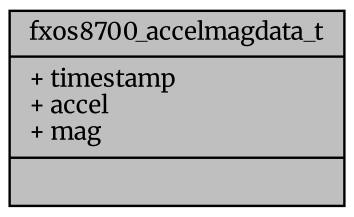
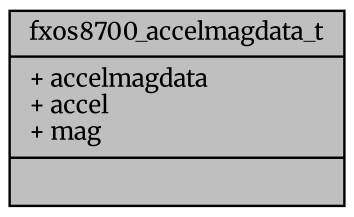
node "fxos8700_accelmagdata_t": text "+ timestamp" -> "+ accelmagdata"
